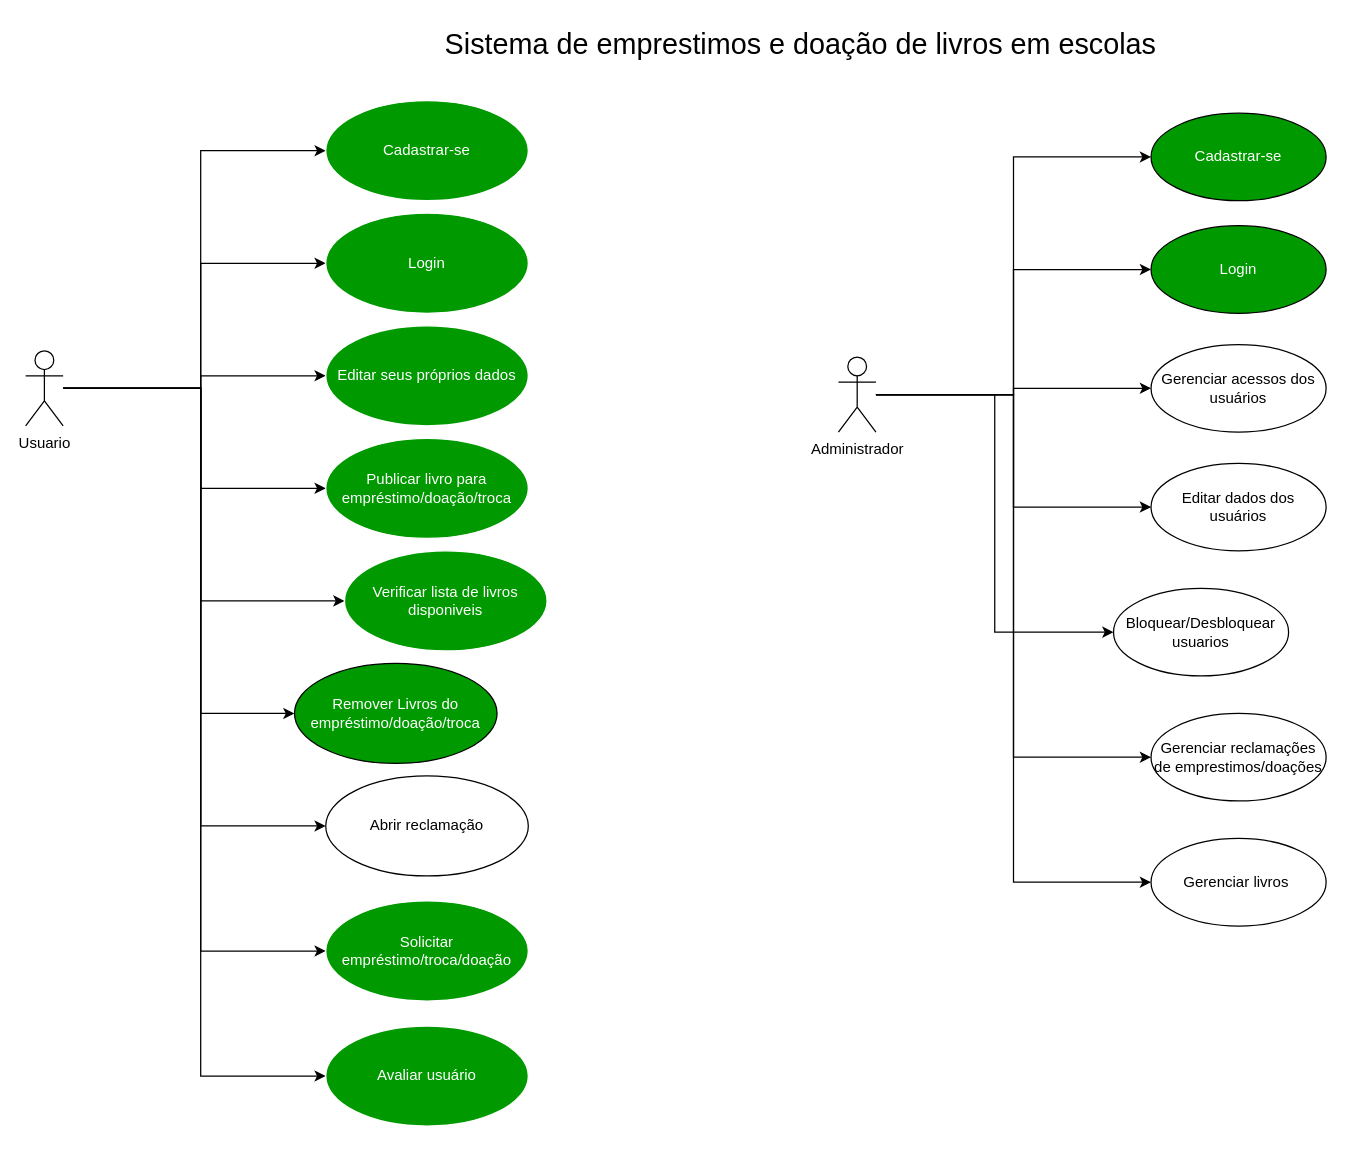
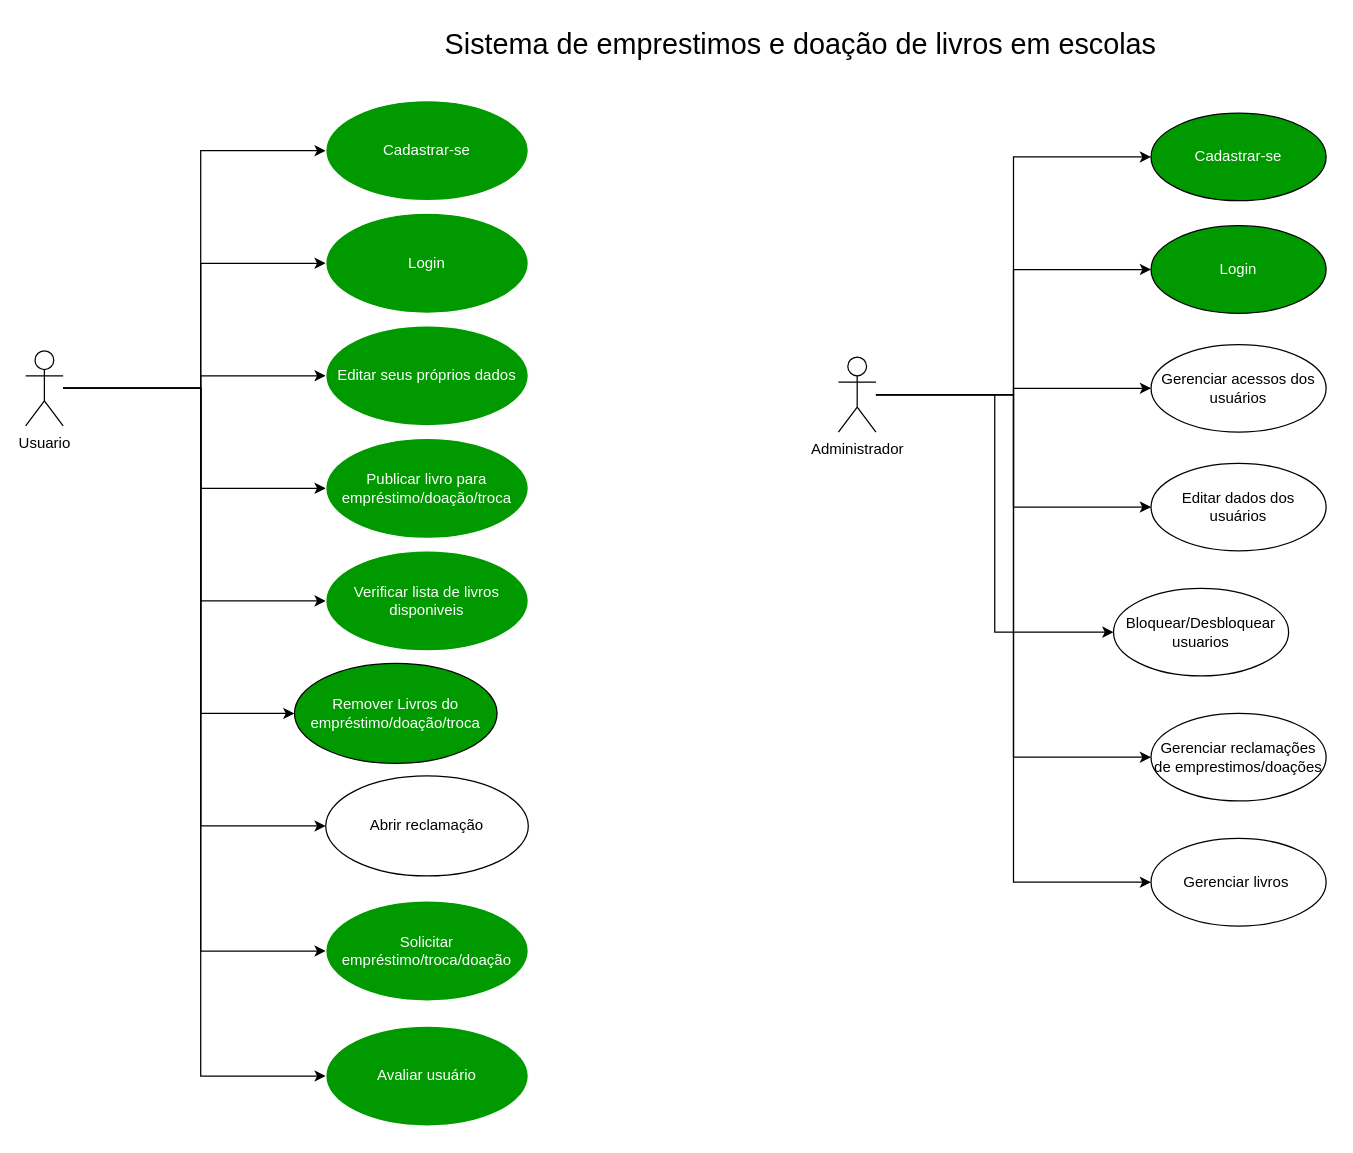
node "Verificar lista de livros disponiveis": moved (446, 601) -> (427, 601)
